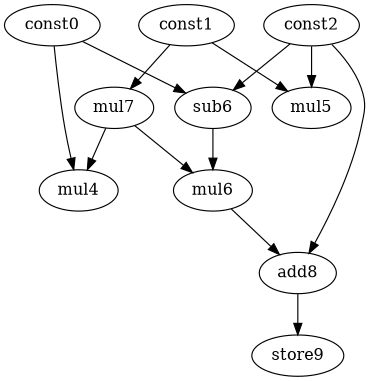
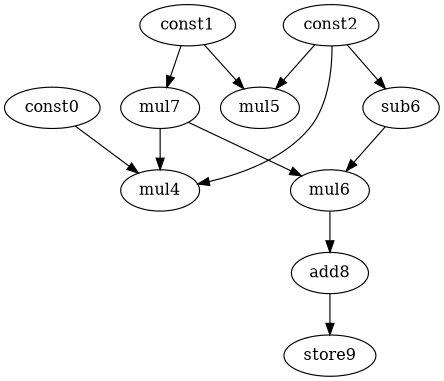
edge "const0" -> "sub6": removed
edge "const2" -> "add8": now "const2" -> "mul4"
